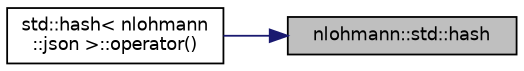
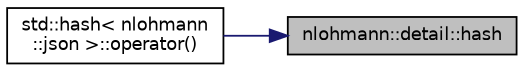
node "nlohmann::std::hash": label "nlohmann::std::hash" -> "nlohmann::detail::hash"
